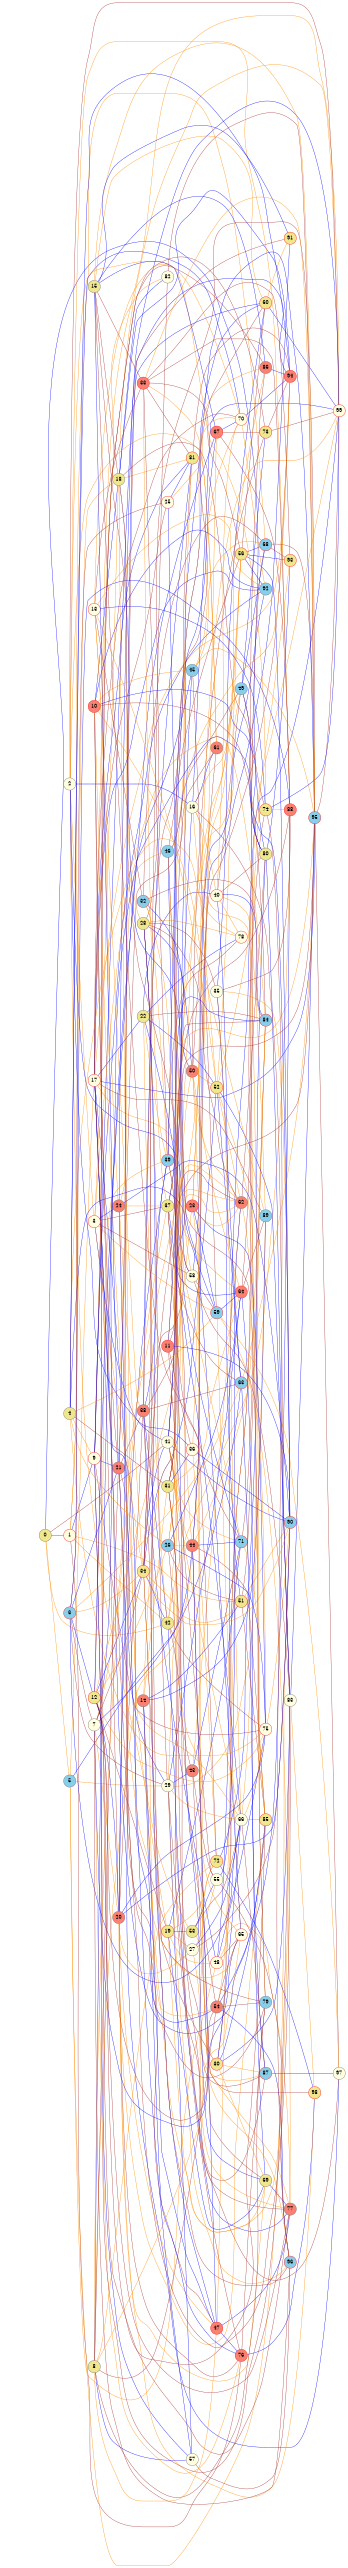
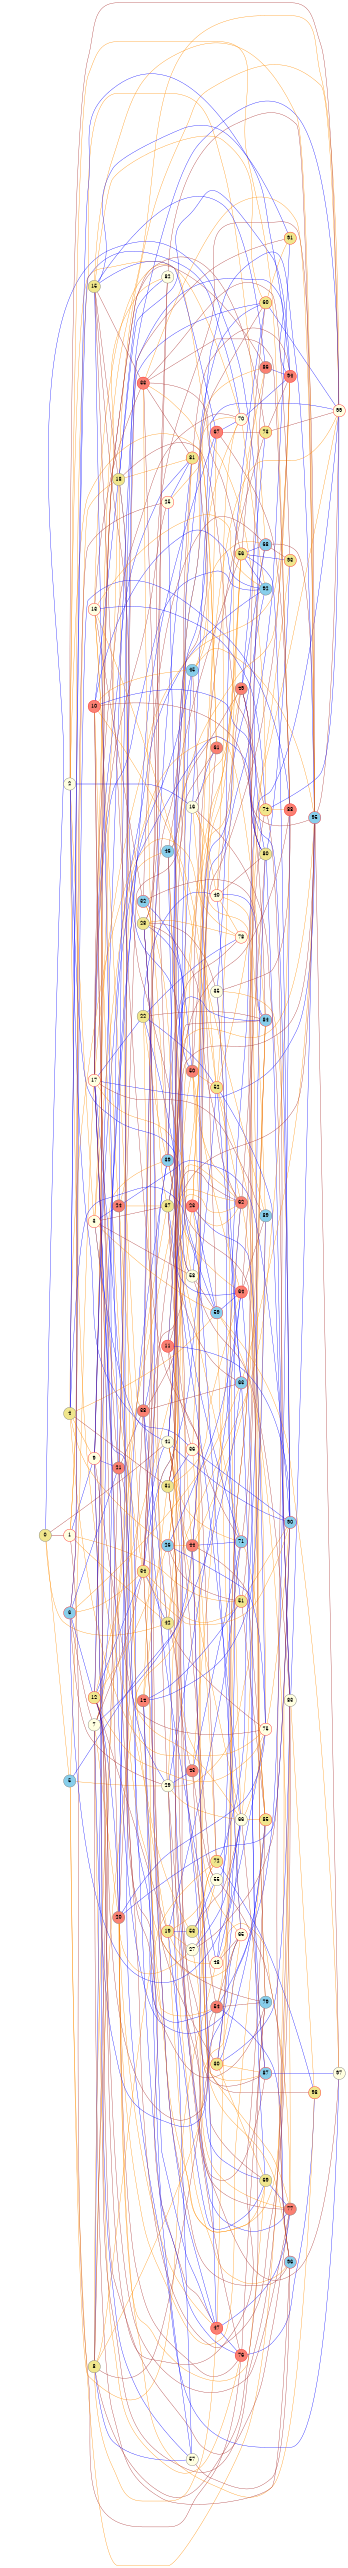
edge "82" -- "28": added
node "49": fillcolor skyblue -> salmon
edge "49" -- "95": added
